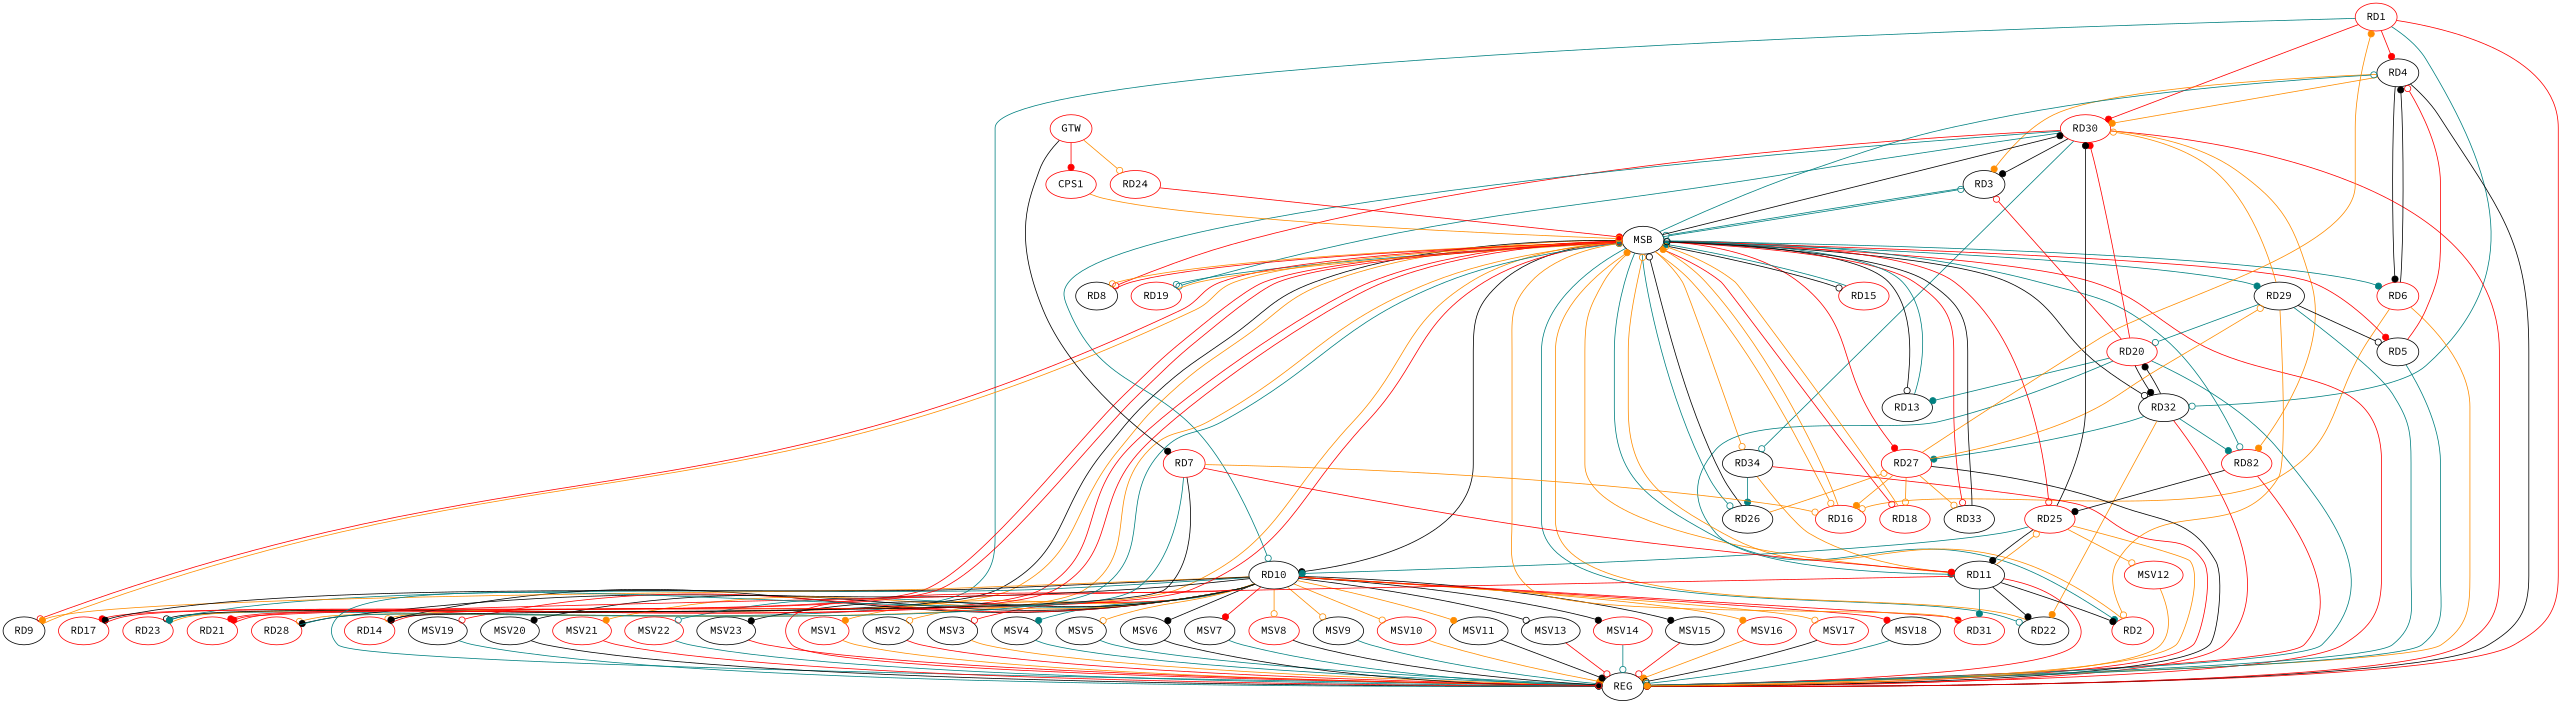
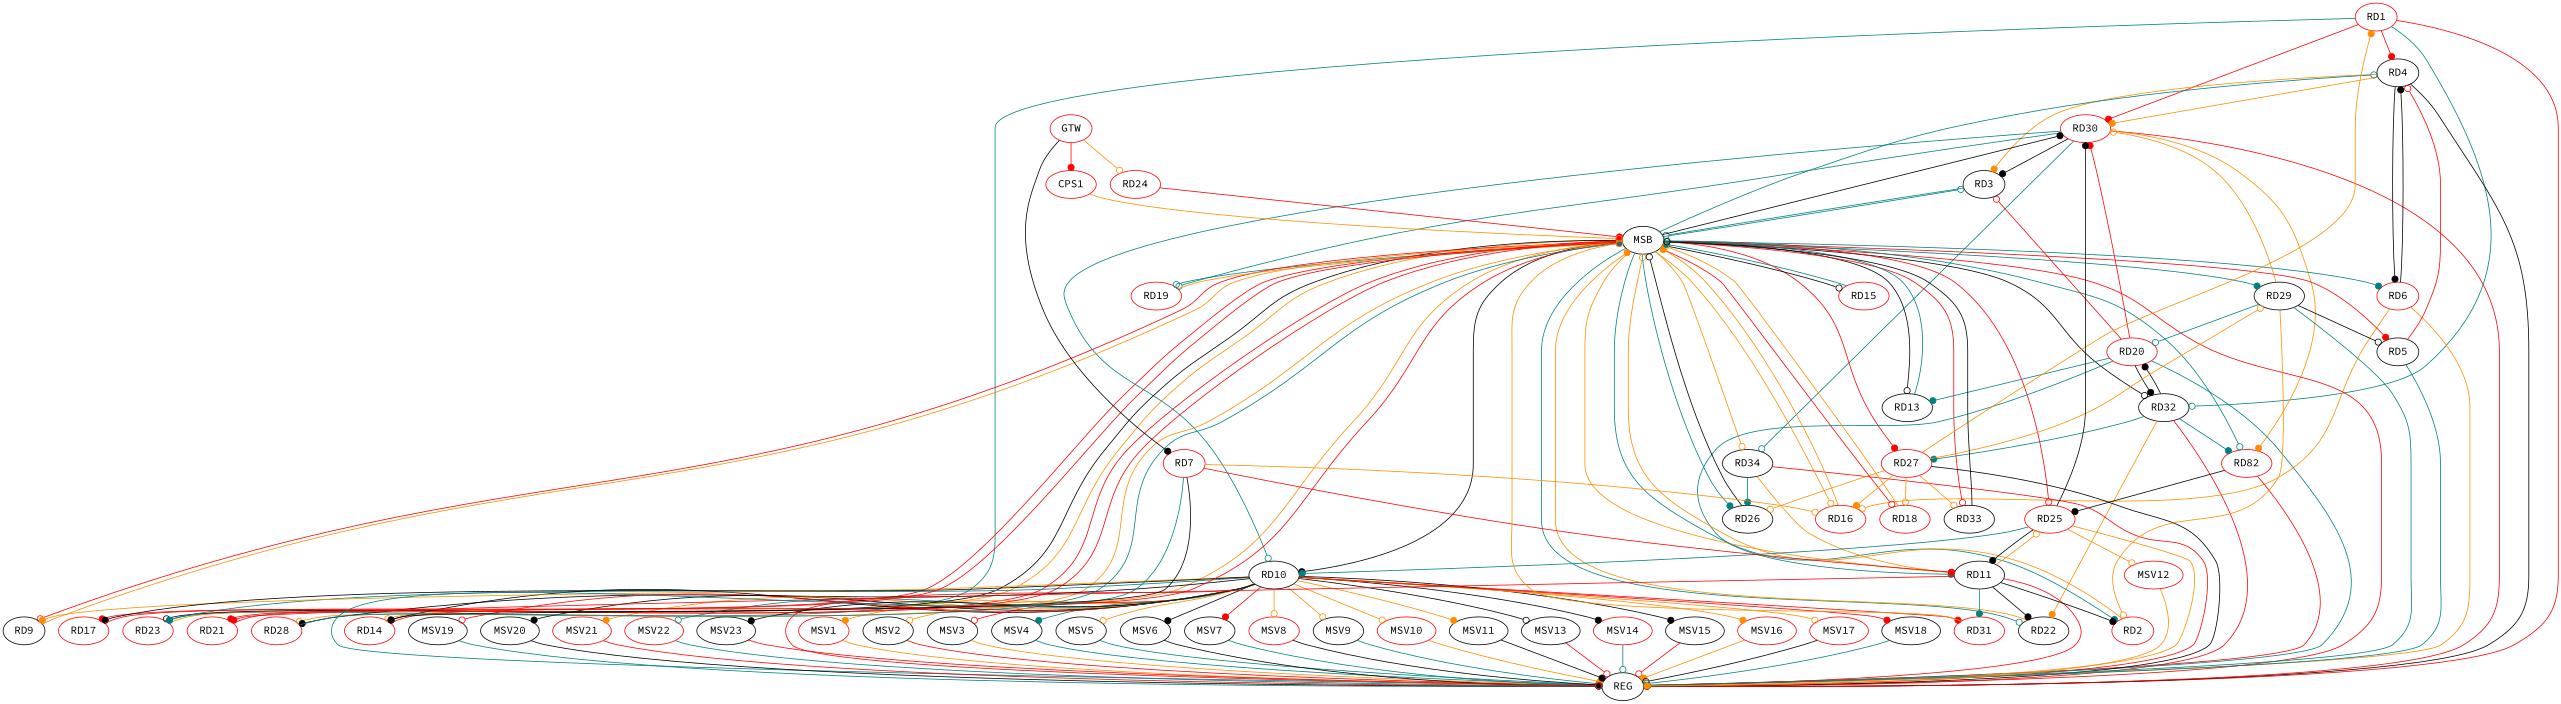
node "RD8": removed
edge "MSB" -> "RD26": arrowhead odot -> dot
edge "RD26" -> "RD27": reversed
